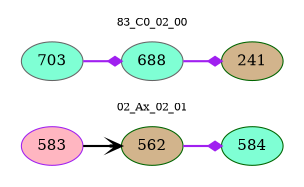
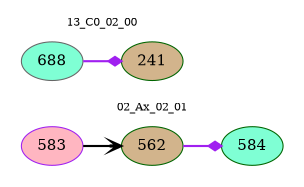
cluster "83_C0_02_00": label "83_C0_02_00" -> "13_C0_02_00"
node "703": removed
